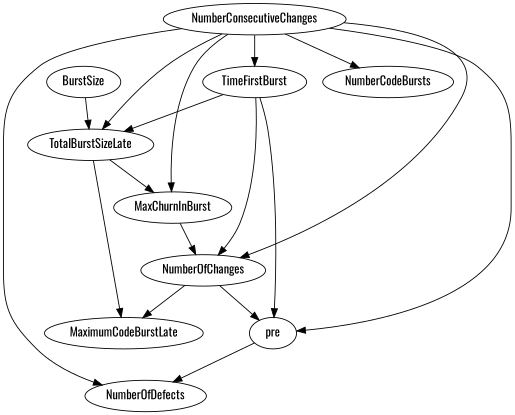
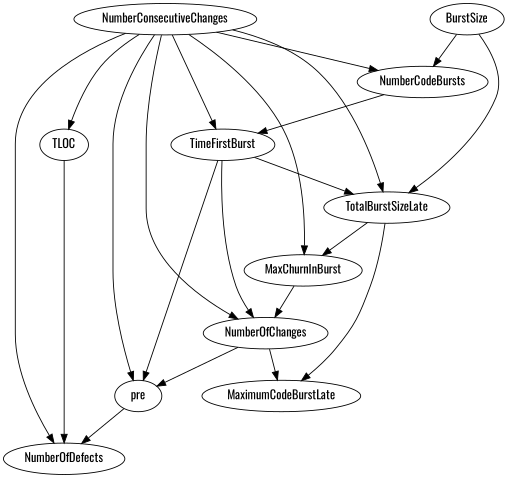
edge "BurstSize" -> "NumberCodeBursts": added
edge "NumberCodeBursts" -> "TimeFirstBurst": added
node "TLOC": added
